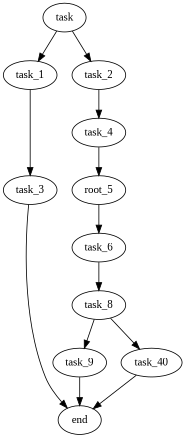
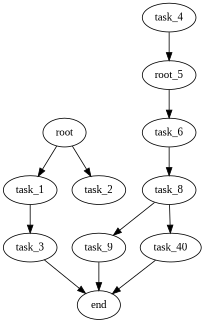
node "task": label "task" -> "root"
edge "task_2" -> "task_4": removed
